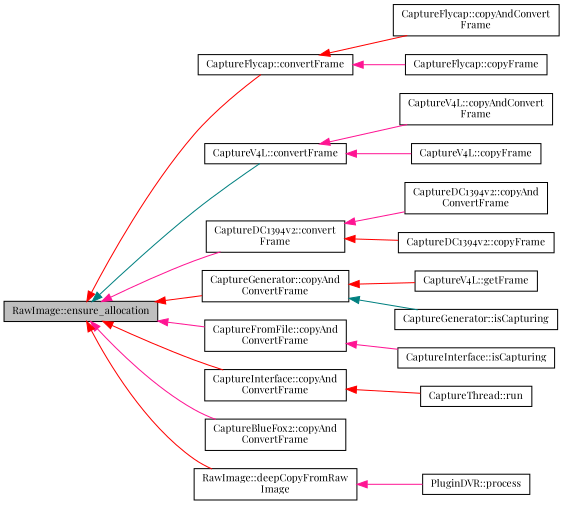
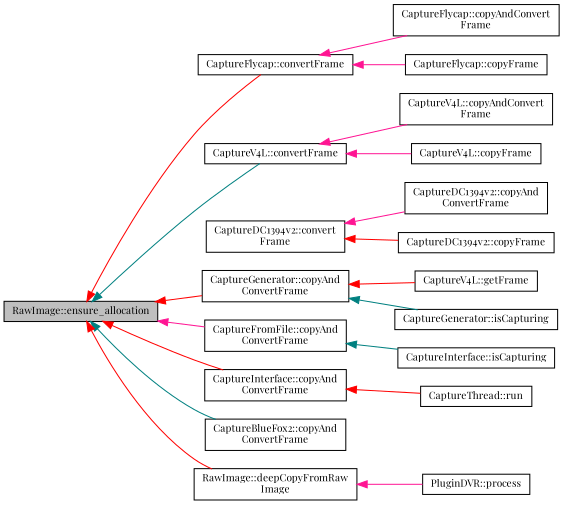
edge "CaptureFlycap::copyAndConvert Frame" -> "CaptureFlycap::convertFrame": color red -> deeppink
edge "CaptureDC1394v2::convert Frame" -> "RawImage::ensure_allocation": removed
edge "CaptureInterface::isCapturing" -> "CaptureFromFile::copyAnd ConvertFrame": color deeppink -> teal
edge "CaptureBlueFox2::copyAnd ConvertFrame" -> "RawImage::ensure_allocation": color deeppink -> teal
